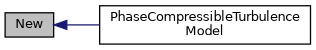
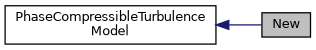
edge "PhaseCompressibleTurbulence Model" -> "New": reversed
